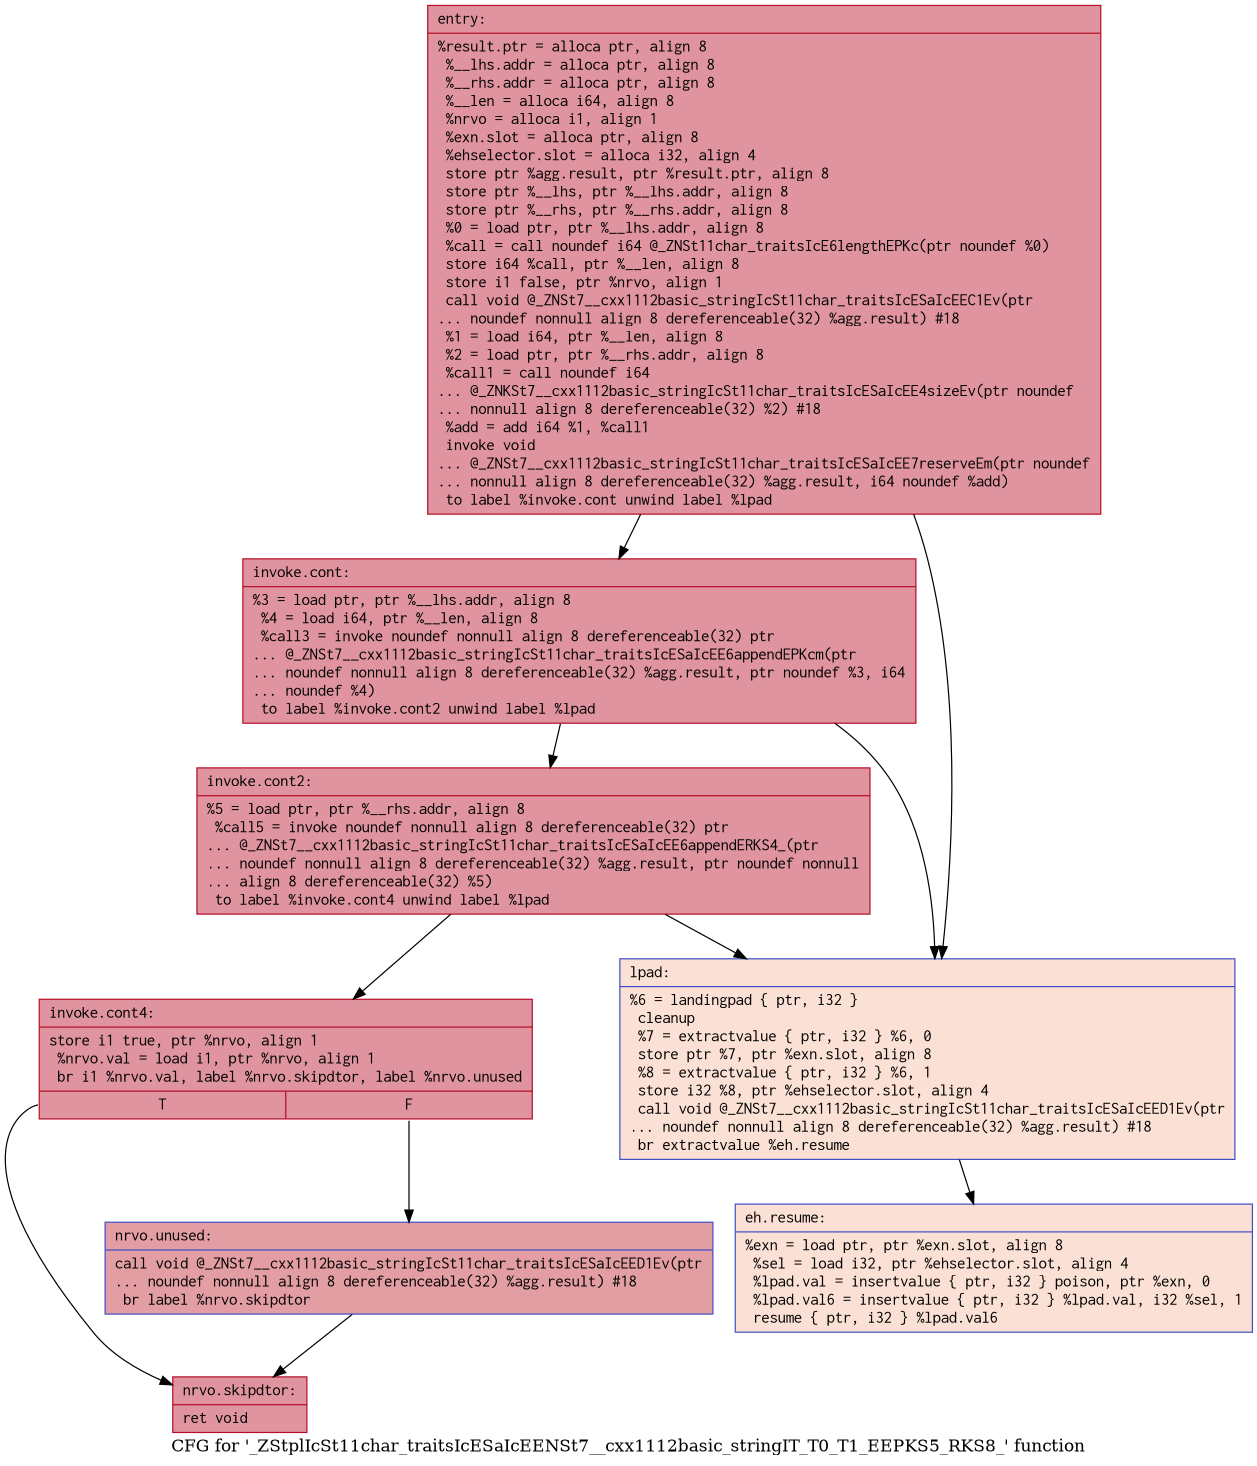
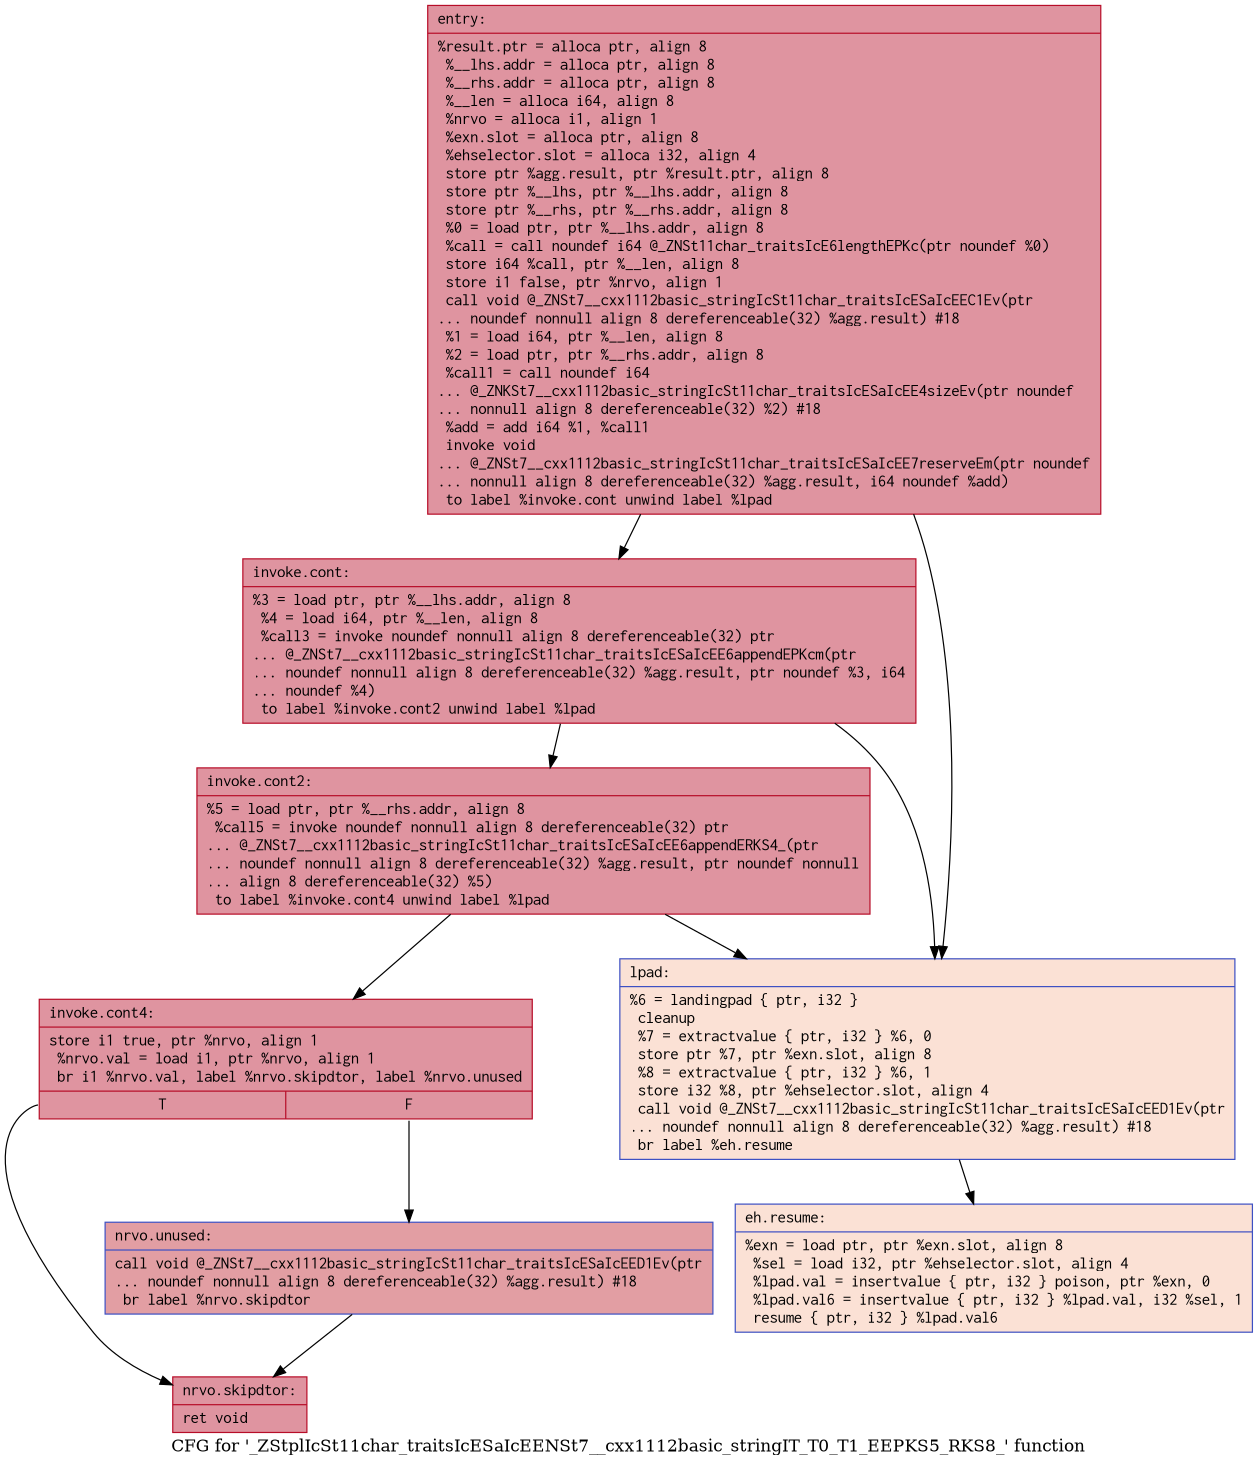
node "lpad:": text "br extractvalue %eh.resume" -> "br label %eh.resume"
